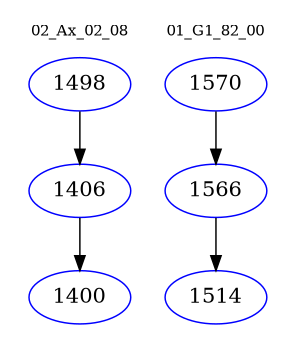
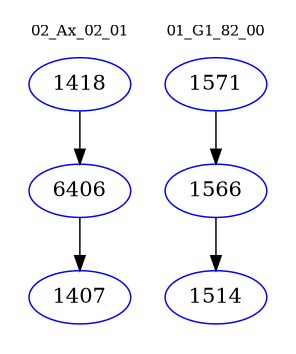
cluster "02_Ax_02_08": label "02_Ax_02_08" -> "02_Ax_02_01"
node "1498": label "1498" -> "1418"
node "1570": label "1570" -> "1571"
node "1406": label "1406" -> "6406"
node "1400": label "1400" -> "1407"
